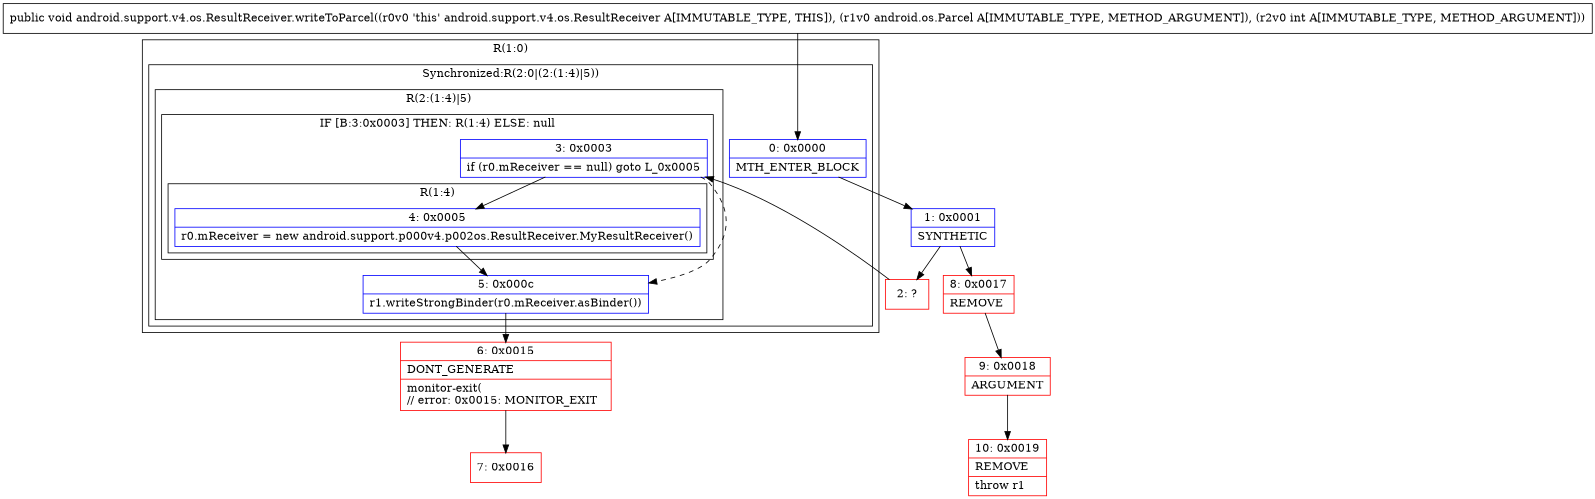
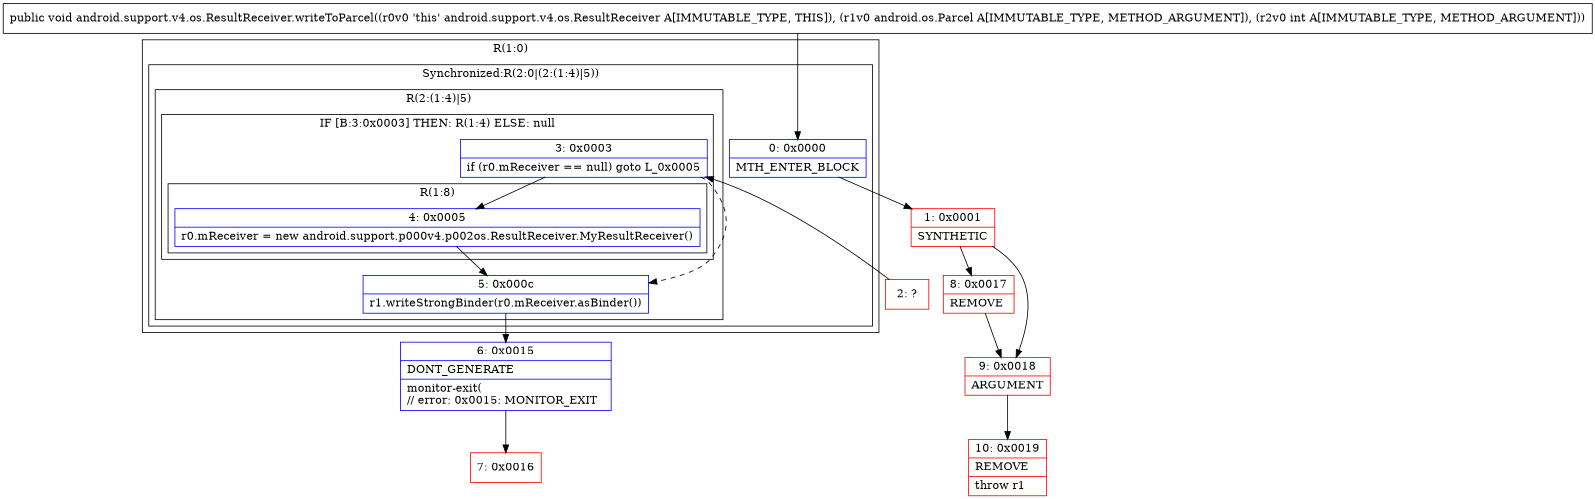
cluster "R(1:4)": label "R(1:4)" -> "R(1:8)"
node "1: 0x0001": color blue -> red
edge "1: 0x0001" -> "2: ?": now "1: 0x0001" -> "9: 0x0018"
node "6: 0x0015": color red -> blue
